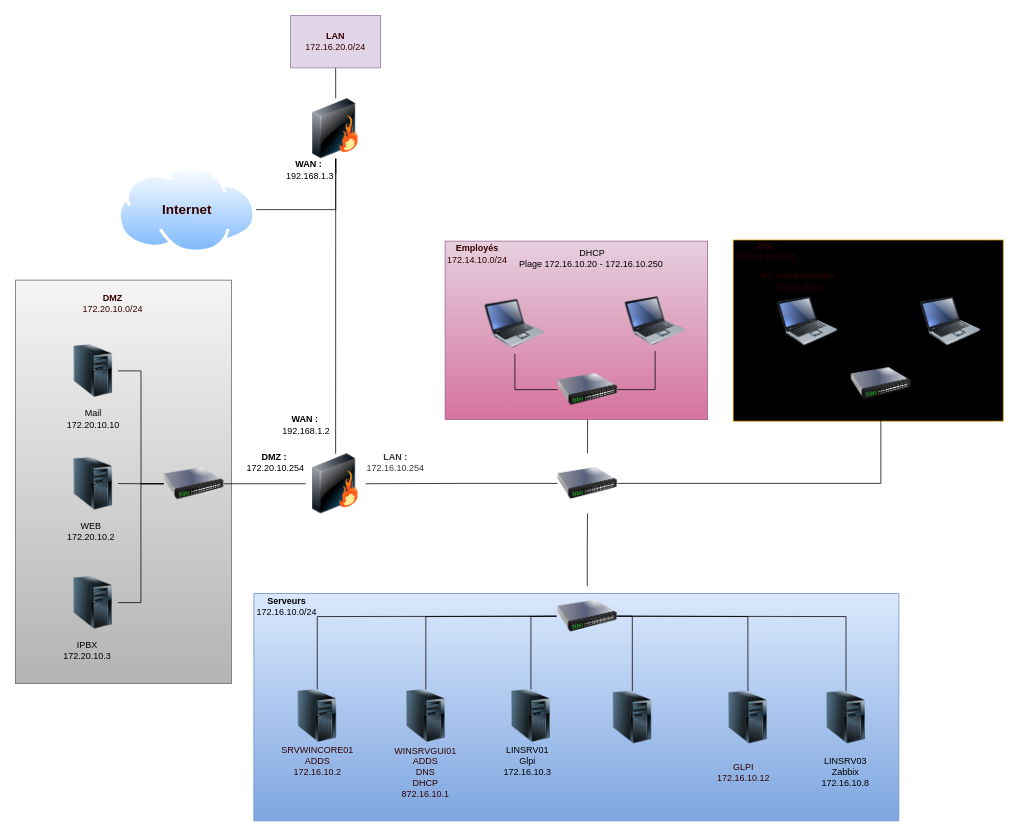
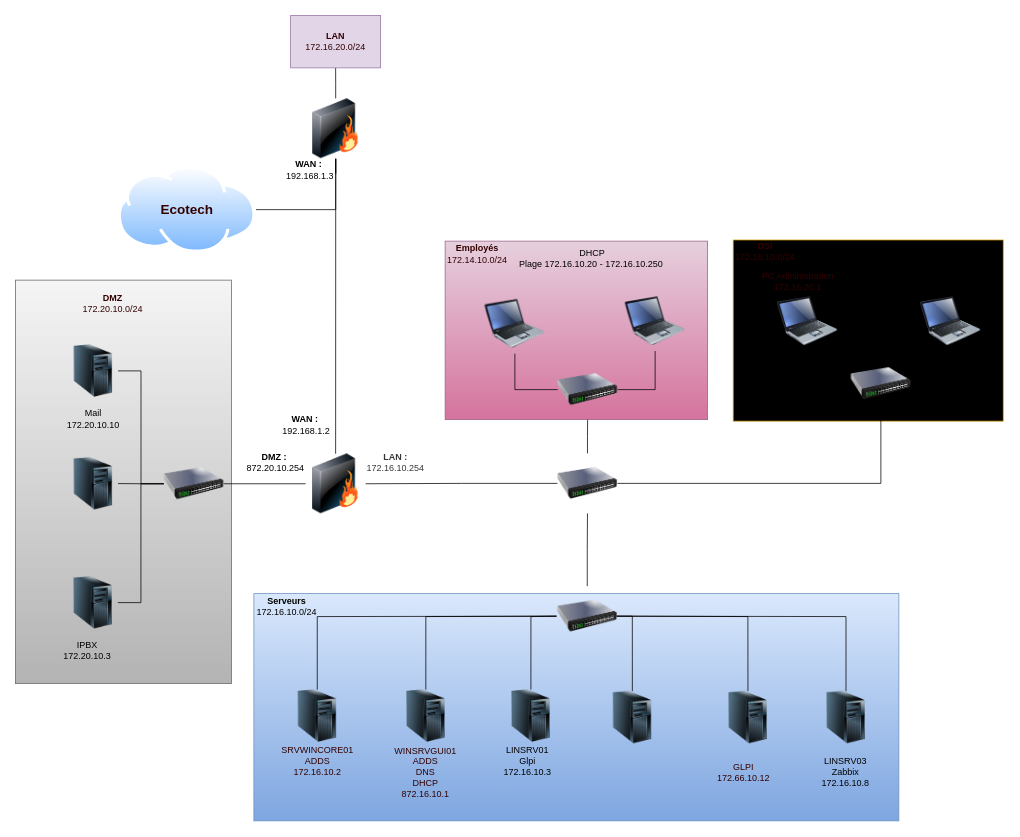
node "Internet": label "Internet" -> "Ecotech"
node "DMZ : 172.20.10.254": label "DMZ : 172.20.10.254" -> "DMZ : 872.20.10.254"
node "WEB 172.20.10.2": removed
node "GLPI 172.16.10.12": label "GLPI 172.16.10.12" -> "GLPI 172.66.10.12"
